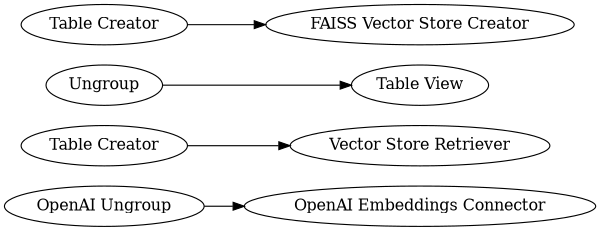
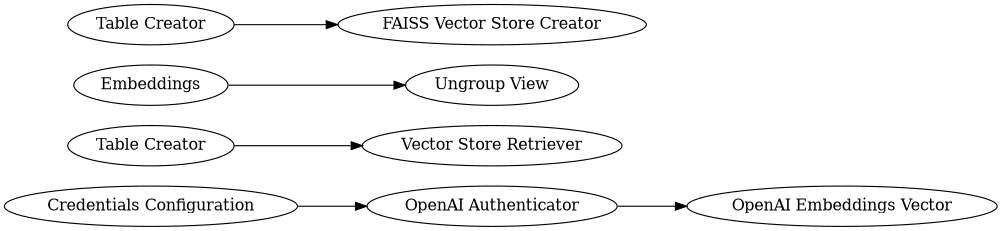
node "Ungroup": label "Ungroup" -> "Embeddings"
node "Table View": label "Table View" -> "Ungroup View"
node "OpenAI Ungroup": label "OpenAI Ungroup" -> "OpenAI Authenticator"
node "Credentials Configuration": added
node "OpenAI Embeddings Connector": label "OpenAI Embeddings Connector" -> "OpenAI Embeddings Vector"
